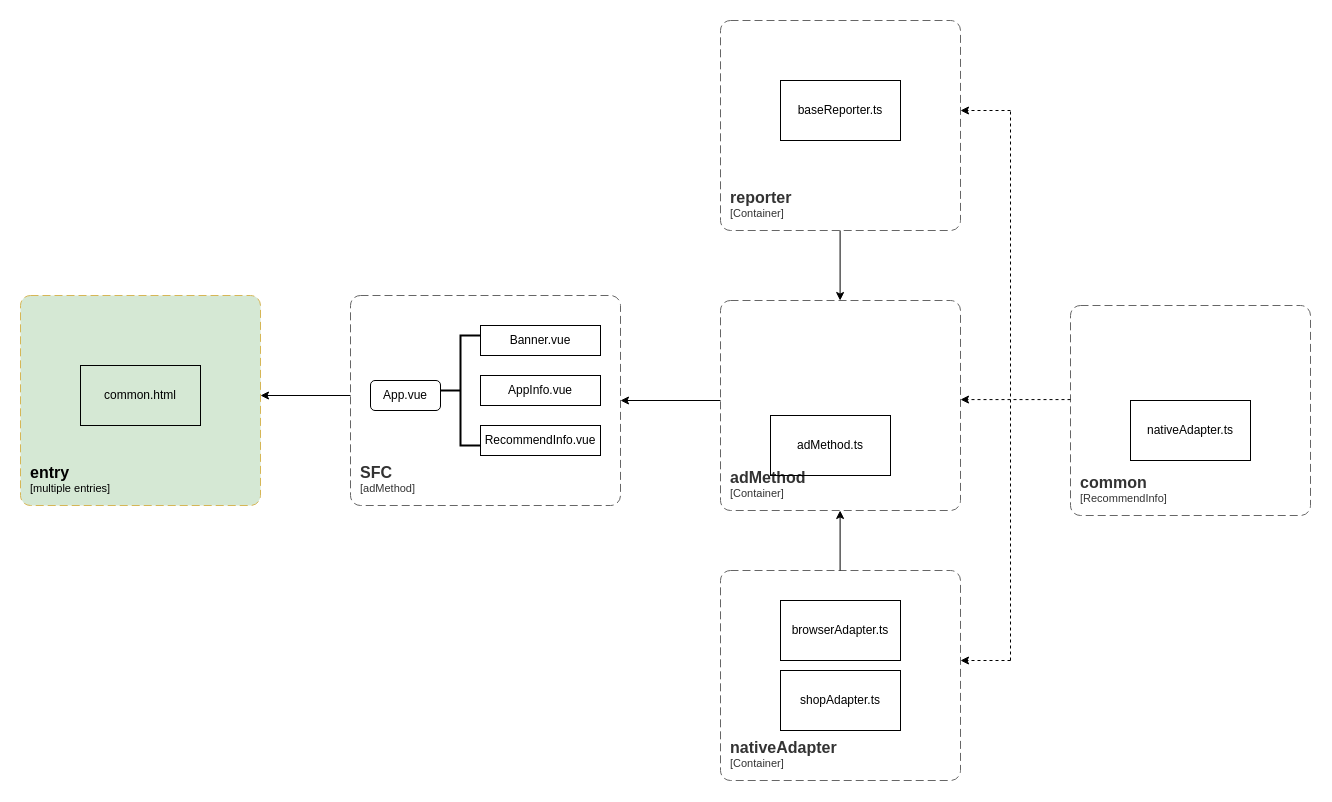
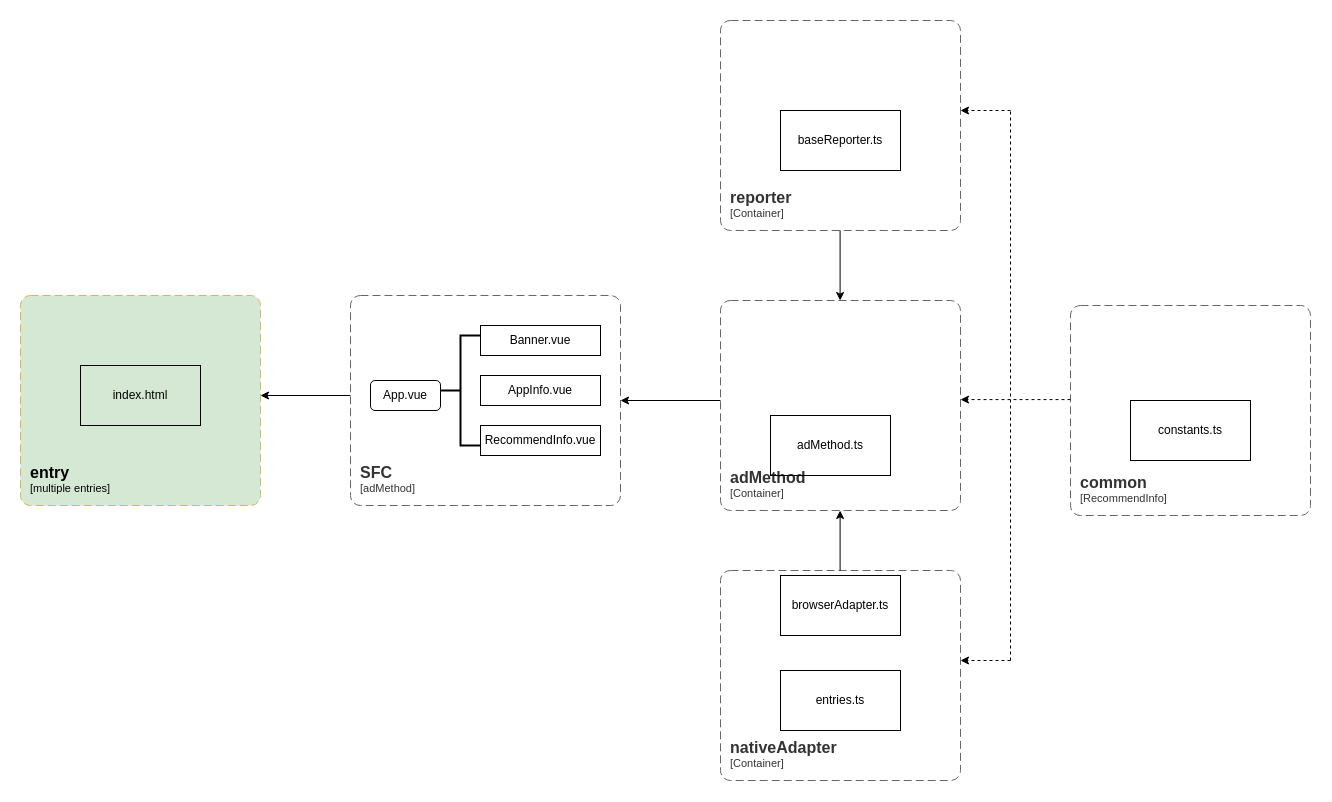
node "baseReporter.ts": moved (841, 111) -> (841, 141)
node "common.html": label "common.html" -> "index.html"
node "nativeAdapter.ts": label "nativeAdapter.ts" -> "constants.ts"
node "browserAdapter.ts": moved (841, 631) -> (841, 606)
node "shopAdapter.ts": label "shopAdapter.ts" -> "entries.ts"
